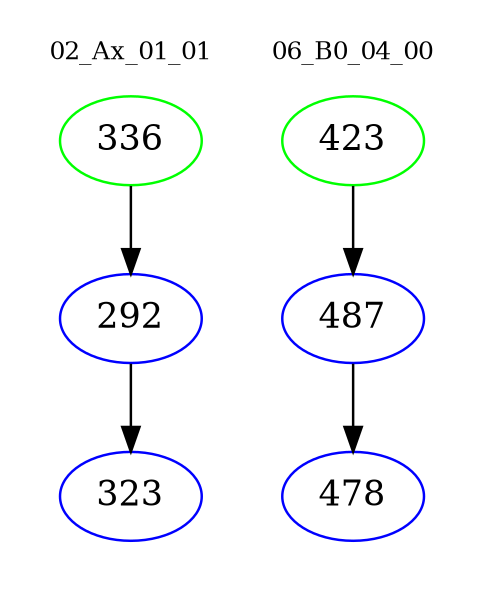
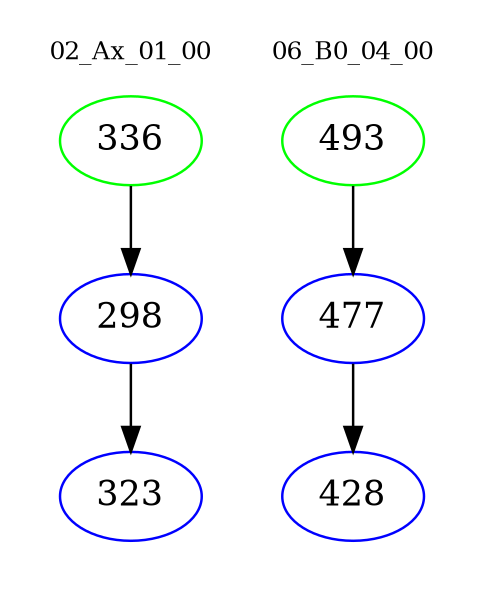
cluster "02_Ax_01_01": label "02_Ax_01_01" -> "02_Ax_01_00"
node "423": label "423" -> "493"
node "292": label "292" -> "298"
node "487": label "487" -> "477"
node "478": label "478" -> "428"
